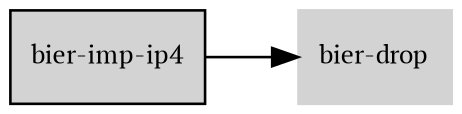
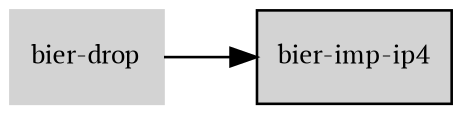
edge "bier-imp-ip4" -> "bier-drop": reversed
